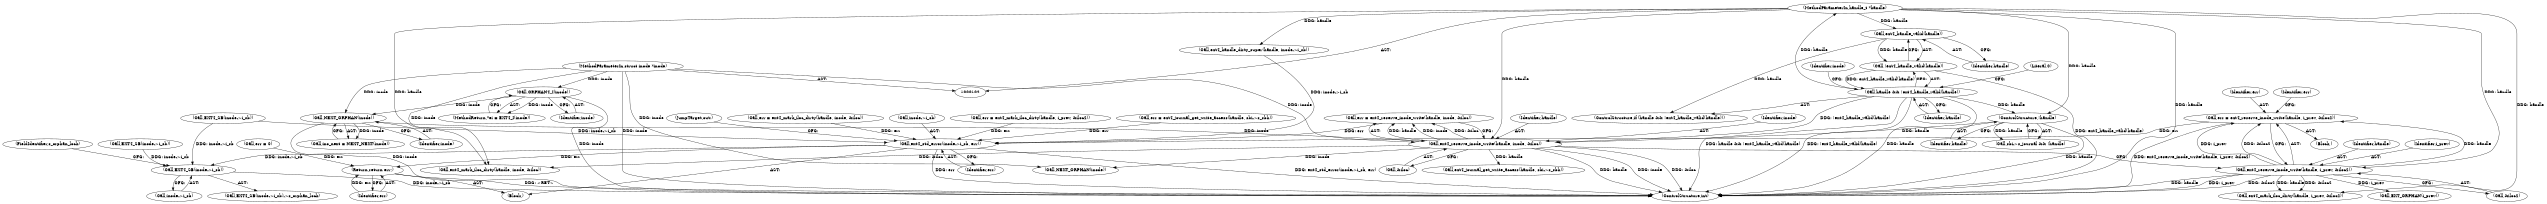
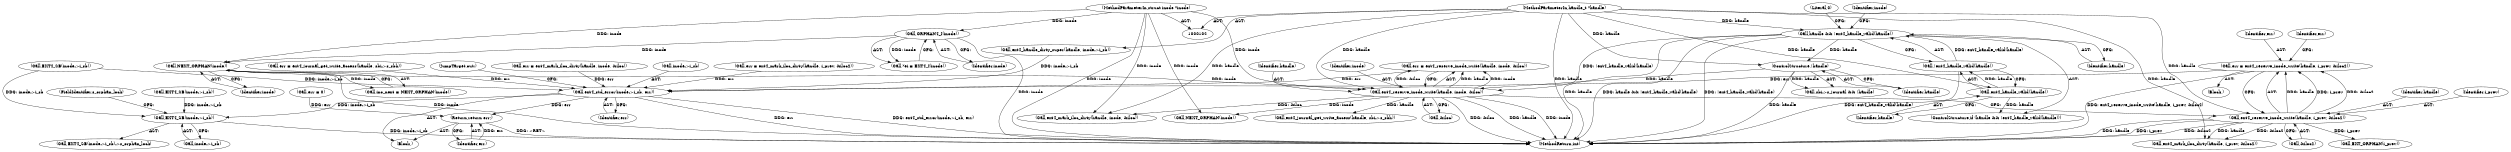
edge "(MethodParameterIn,handle_t *handle)" -> "(Call,ext4_handle_dirty_super(handle, inode->i_sb))": label "DDG: handle" -> "AST: "
edge "(Call,handle && !ext4_handle_valid(handle))" -> "(MethodParameterIn,handle_t *handle)": reversed
node "(MethodReturn,*ei = EXT4_I(inode))": label "(MethodReturn,*ei = EXT4_I(inode))" -> "(Call,*ei = EXT4_I(inode))"
edge "(Call,sbi->s_journal && !handle)" -> "(ControlStructure,!handle)": removed, label "CFG:"
node "(Call,ino_next = NEXT_NEXT(inode))": label "(Call,ino_next = NEXT_NEXT(inode))" -> "(Call,ino_next = NEXT_ORPHAN(inode))"
node "(ControlStructure,int)": label "(ControlStructure,int)" -> "(MethodReturn,int)"
